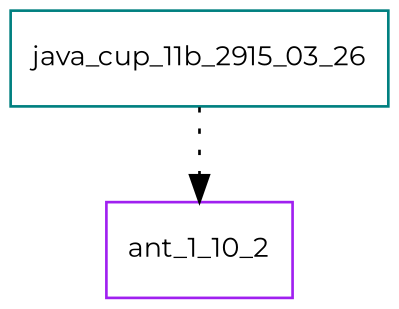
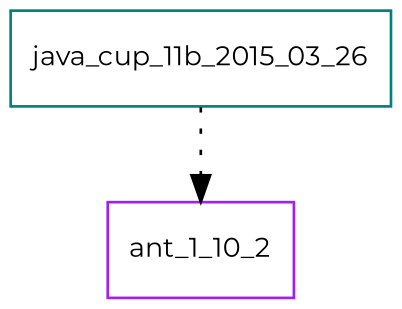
node "java_cup_11b_2915_03_26": label "java_cup_11b_2915_03_26" -> "java_cup_11b_2015_03_26"
